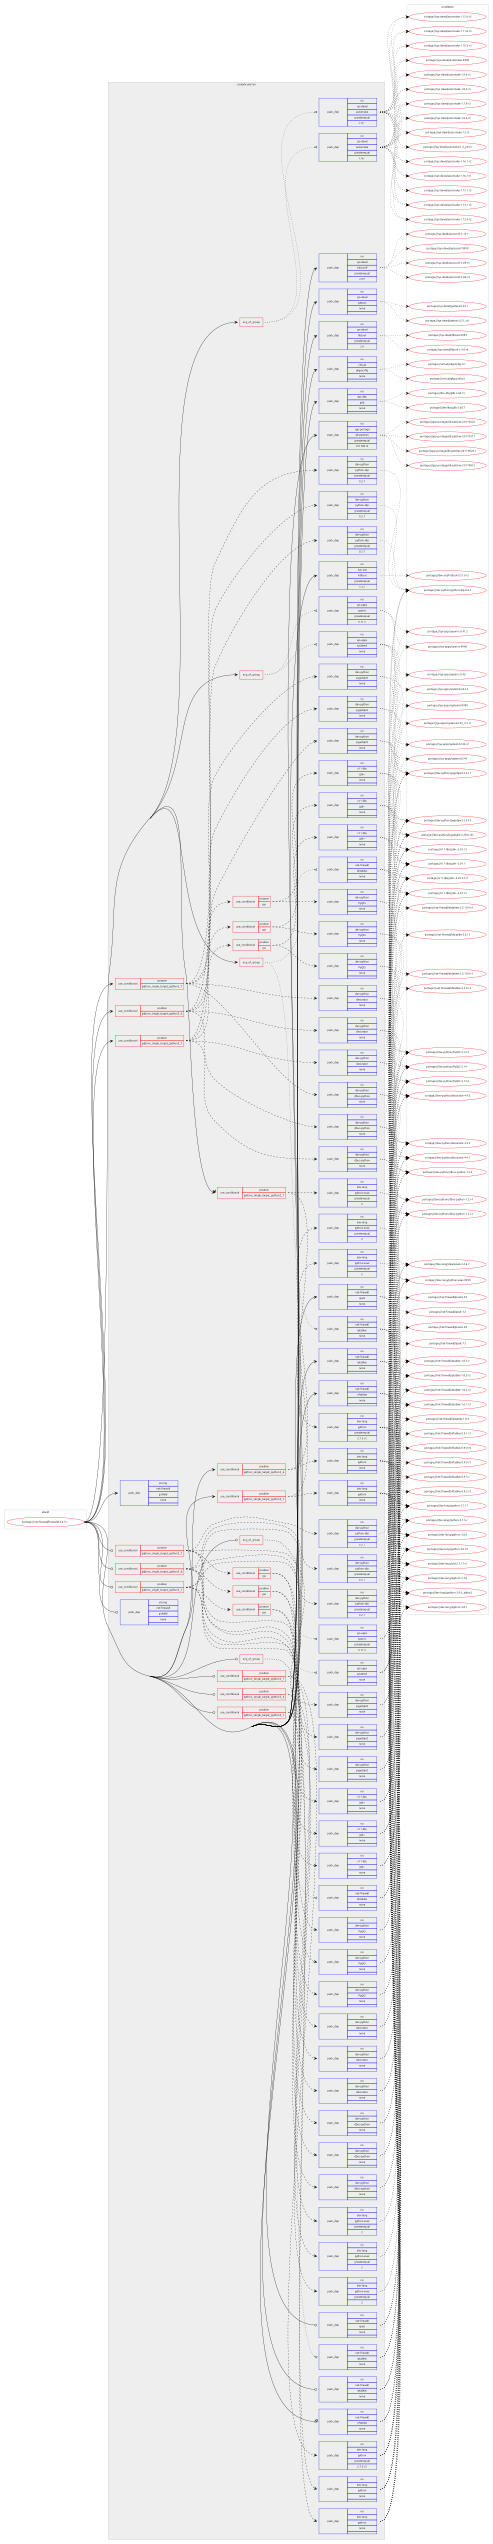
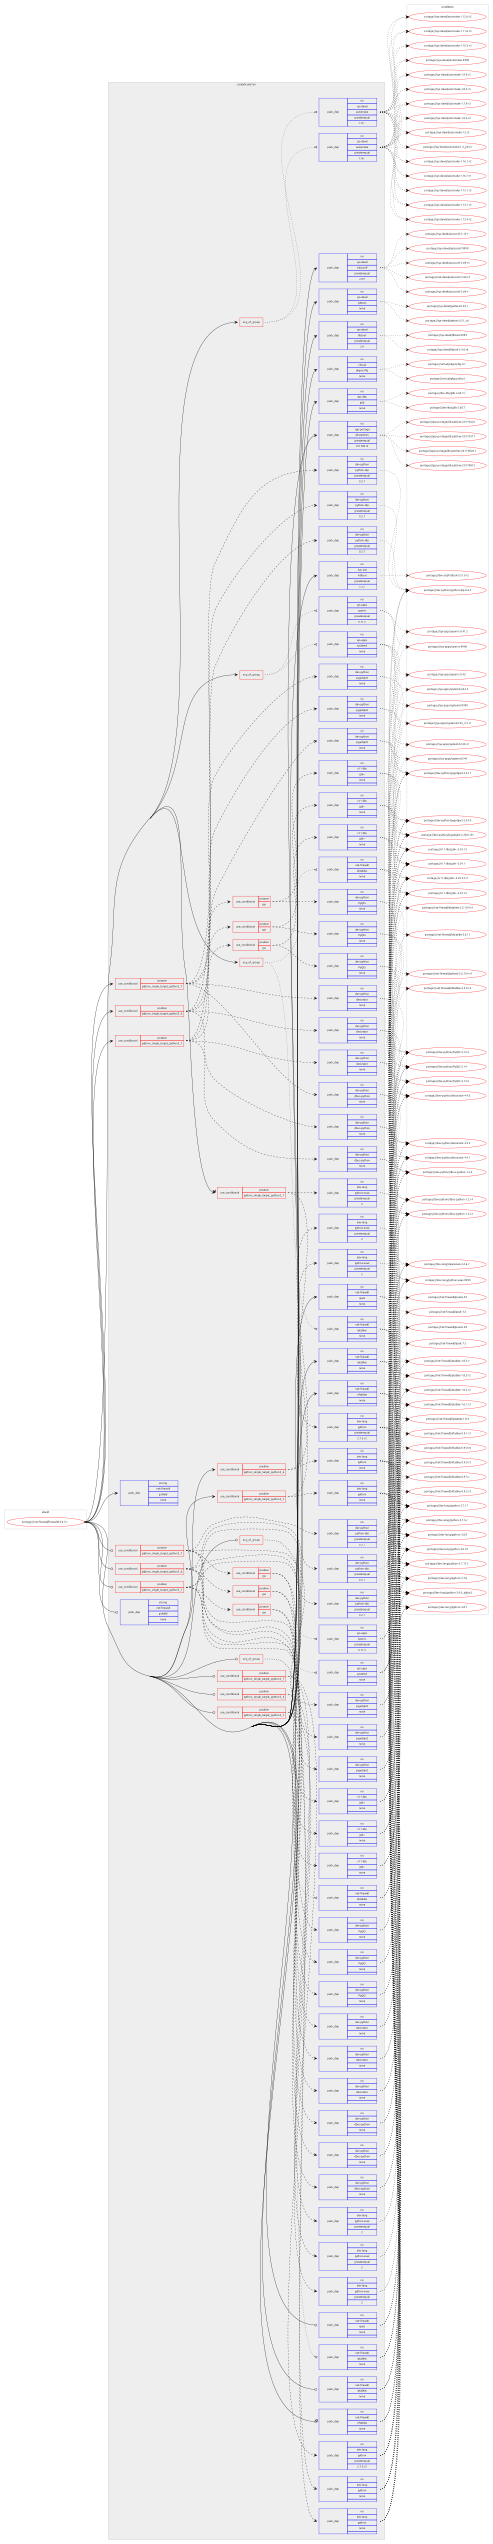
node "portage://sys-devel/autoconf-2.69-r4": label "portage://sys-devel/autoconf-2.69-r4" -> "portage://net-devel/autoconf-2.69-r4"
node "portage://sys-devel/autoconf-2.64-r1": added
node "portage://net-firewall/ebtables-2.0.10.4-r1": label "portage://net-firewall/ebtables-2.0.10.4-r1" -> "portage://net-firewall/gettext-2.0.10.4-r1"
node "portage://dev-lang/util-2.7.17-r1": label "portage://dev-lang/util-2.7.17-r1" -> "portage://dev-lang/python-2.7.17-r1"
